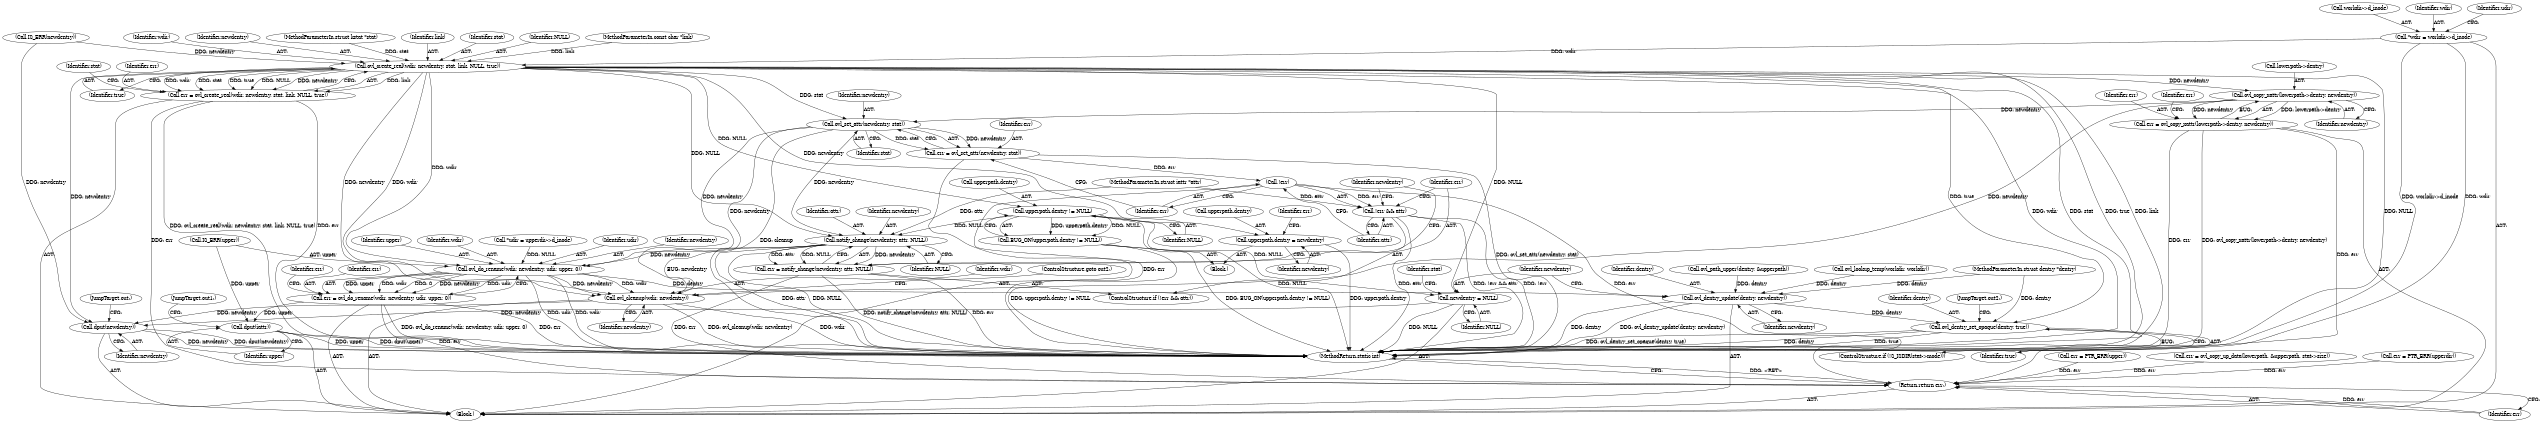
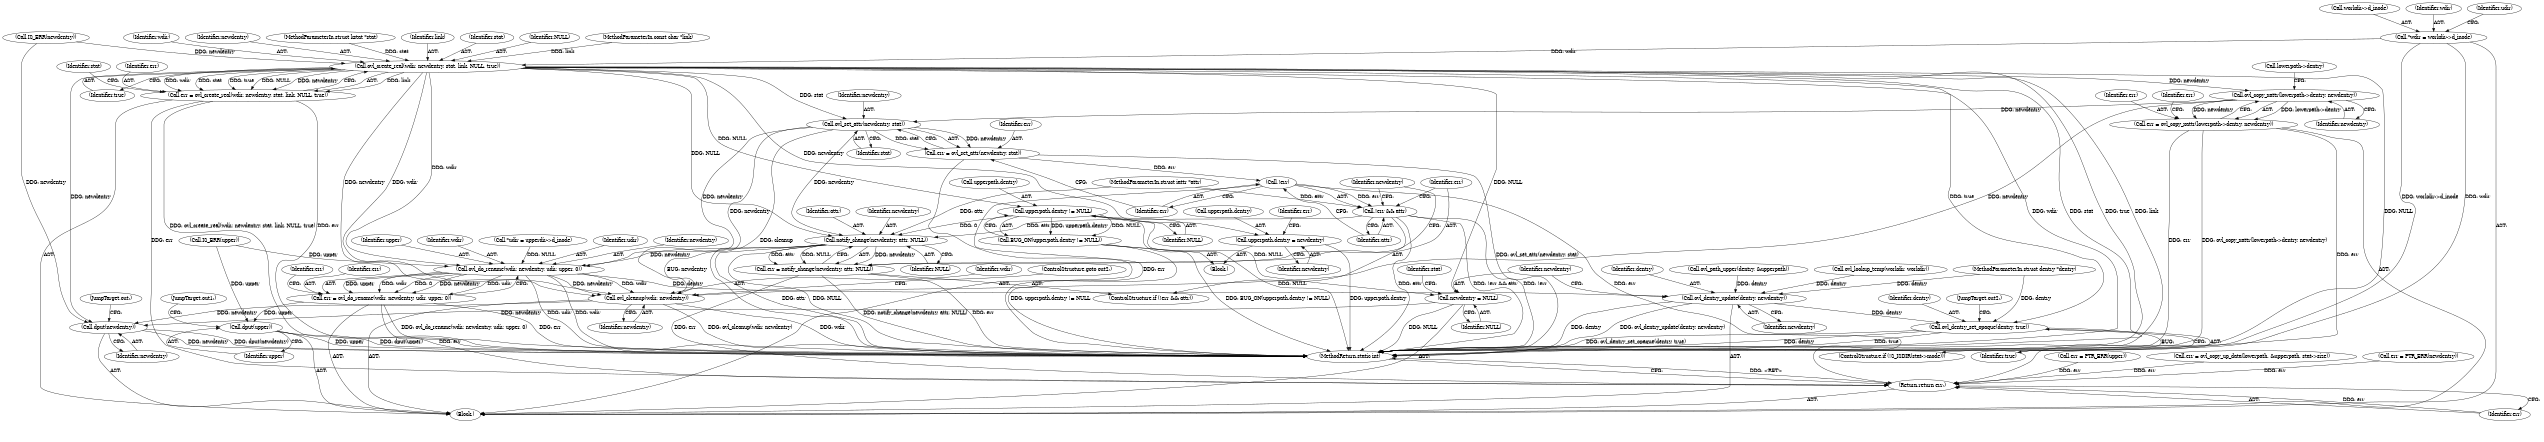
edge "(Call,lowerpath->dentry)" -> "(Call,ovl_copy_xattr(lowerpath->dentry, newdentry))": label "AST: " -> "CFG: "
edge "(Call,err = ovl_copy_xattr(lowerpath->dentry, newdentry))" -> "(Call,ovl_copy_xattr(lowerpath->dentry, newdentry))": label "BUG: " -> "CFG: "
edge "(Call,!err && attr)" -> "(Call,notify_change(newdentry, attr, NULL))": added, label "DDG: attr"
edge "(Call,upperpath.dentry != NULL)" -> "(Call,notify_change(newdentry, attr, NULL))": label "DDG: NULL" -> "DDG: 0"
edge "(Call,IS_ERR(upper))" -> "(Call,ovl_do_rename(wdir, newdentry, udir, upper, 0))": label "AST: upper" -> "DDG: upper"
node "(Call,dput(iattr))": label "(Call,dput(iattr))" -> "(Call,dput(upper))"
node "(Call,err = PTR_ERR(upperdir))": label "(Call,err = PTR_ERR(upperdir))" -> "(Call,err = PTR_ERR(newdentry))"
